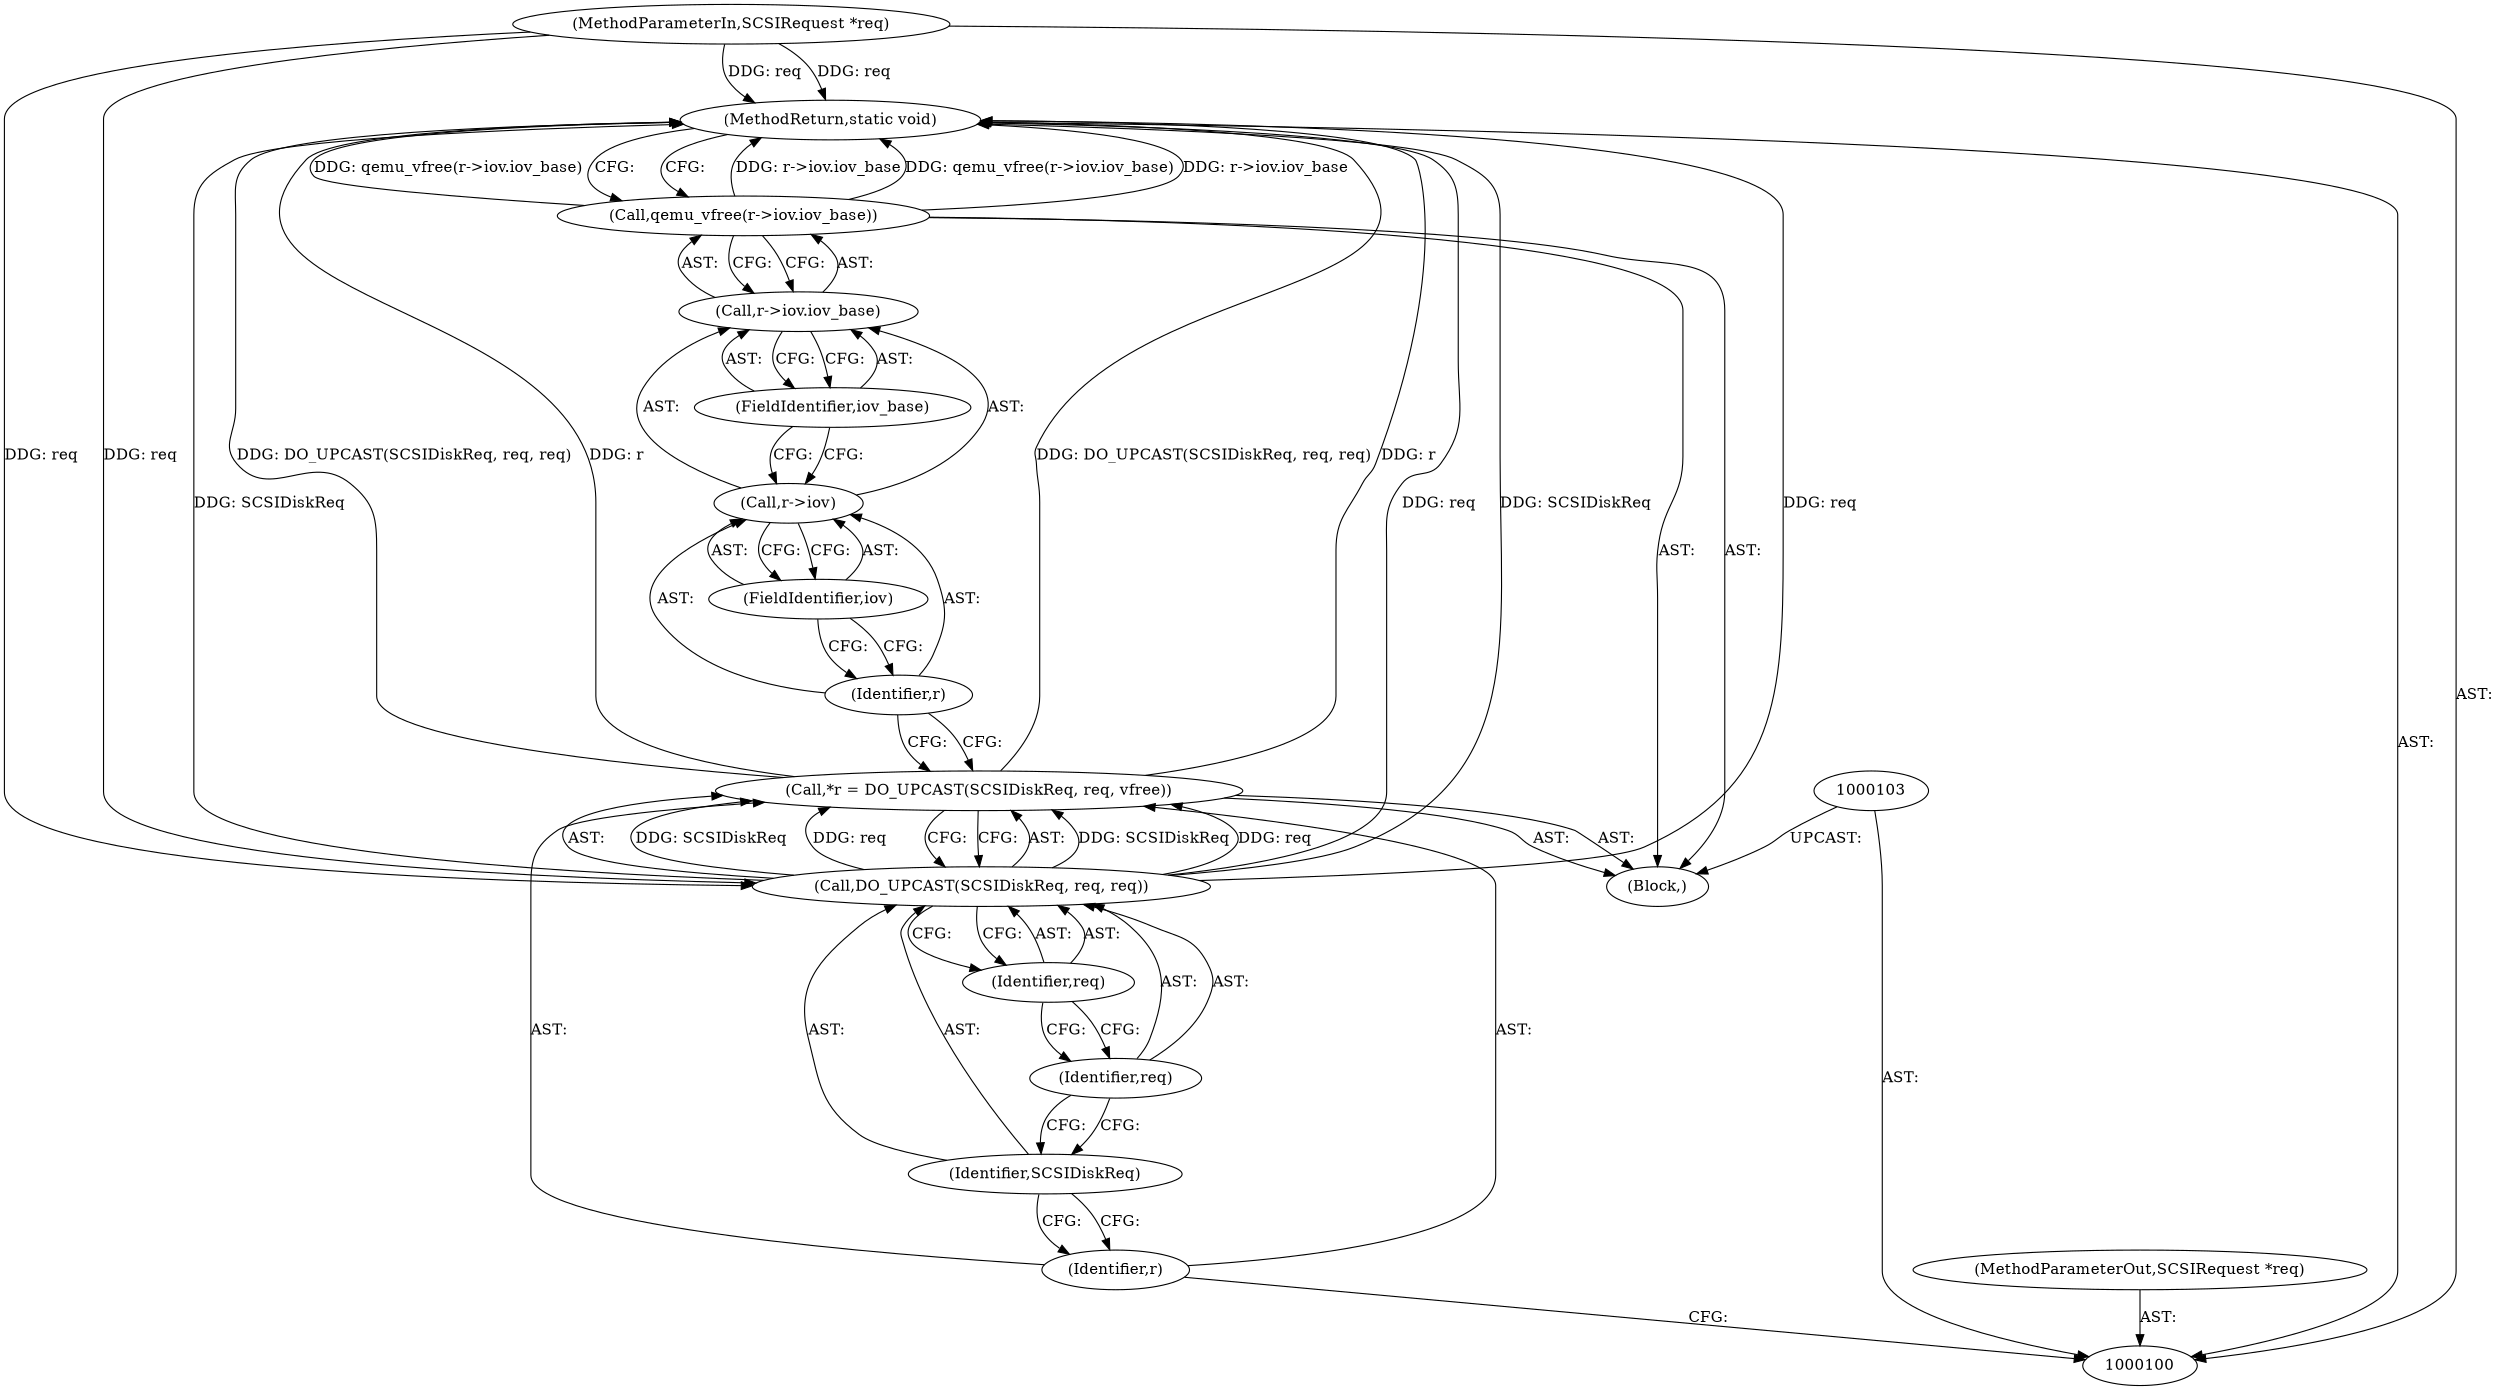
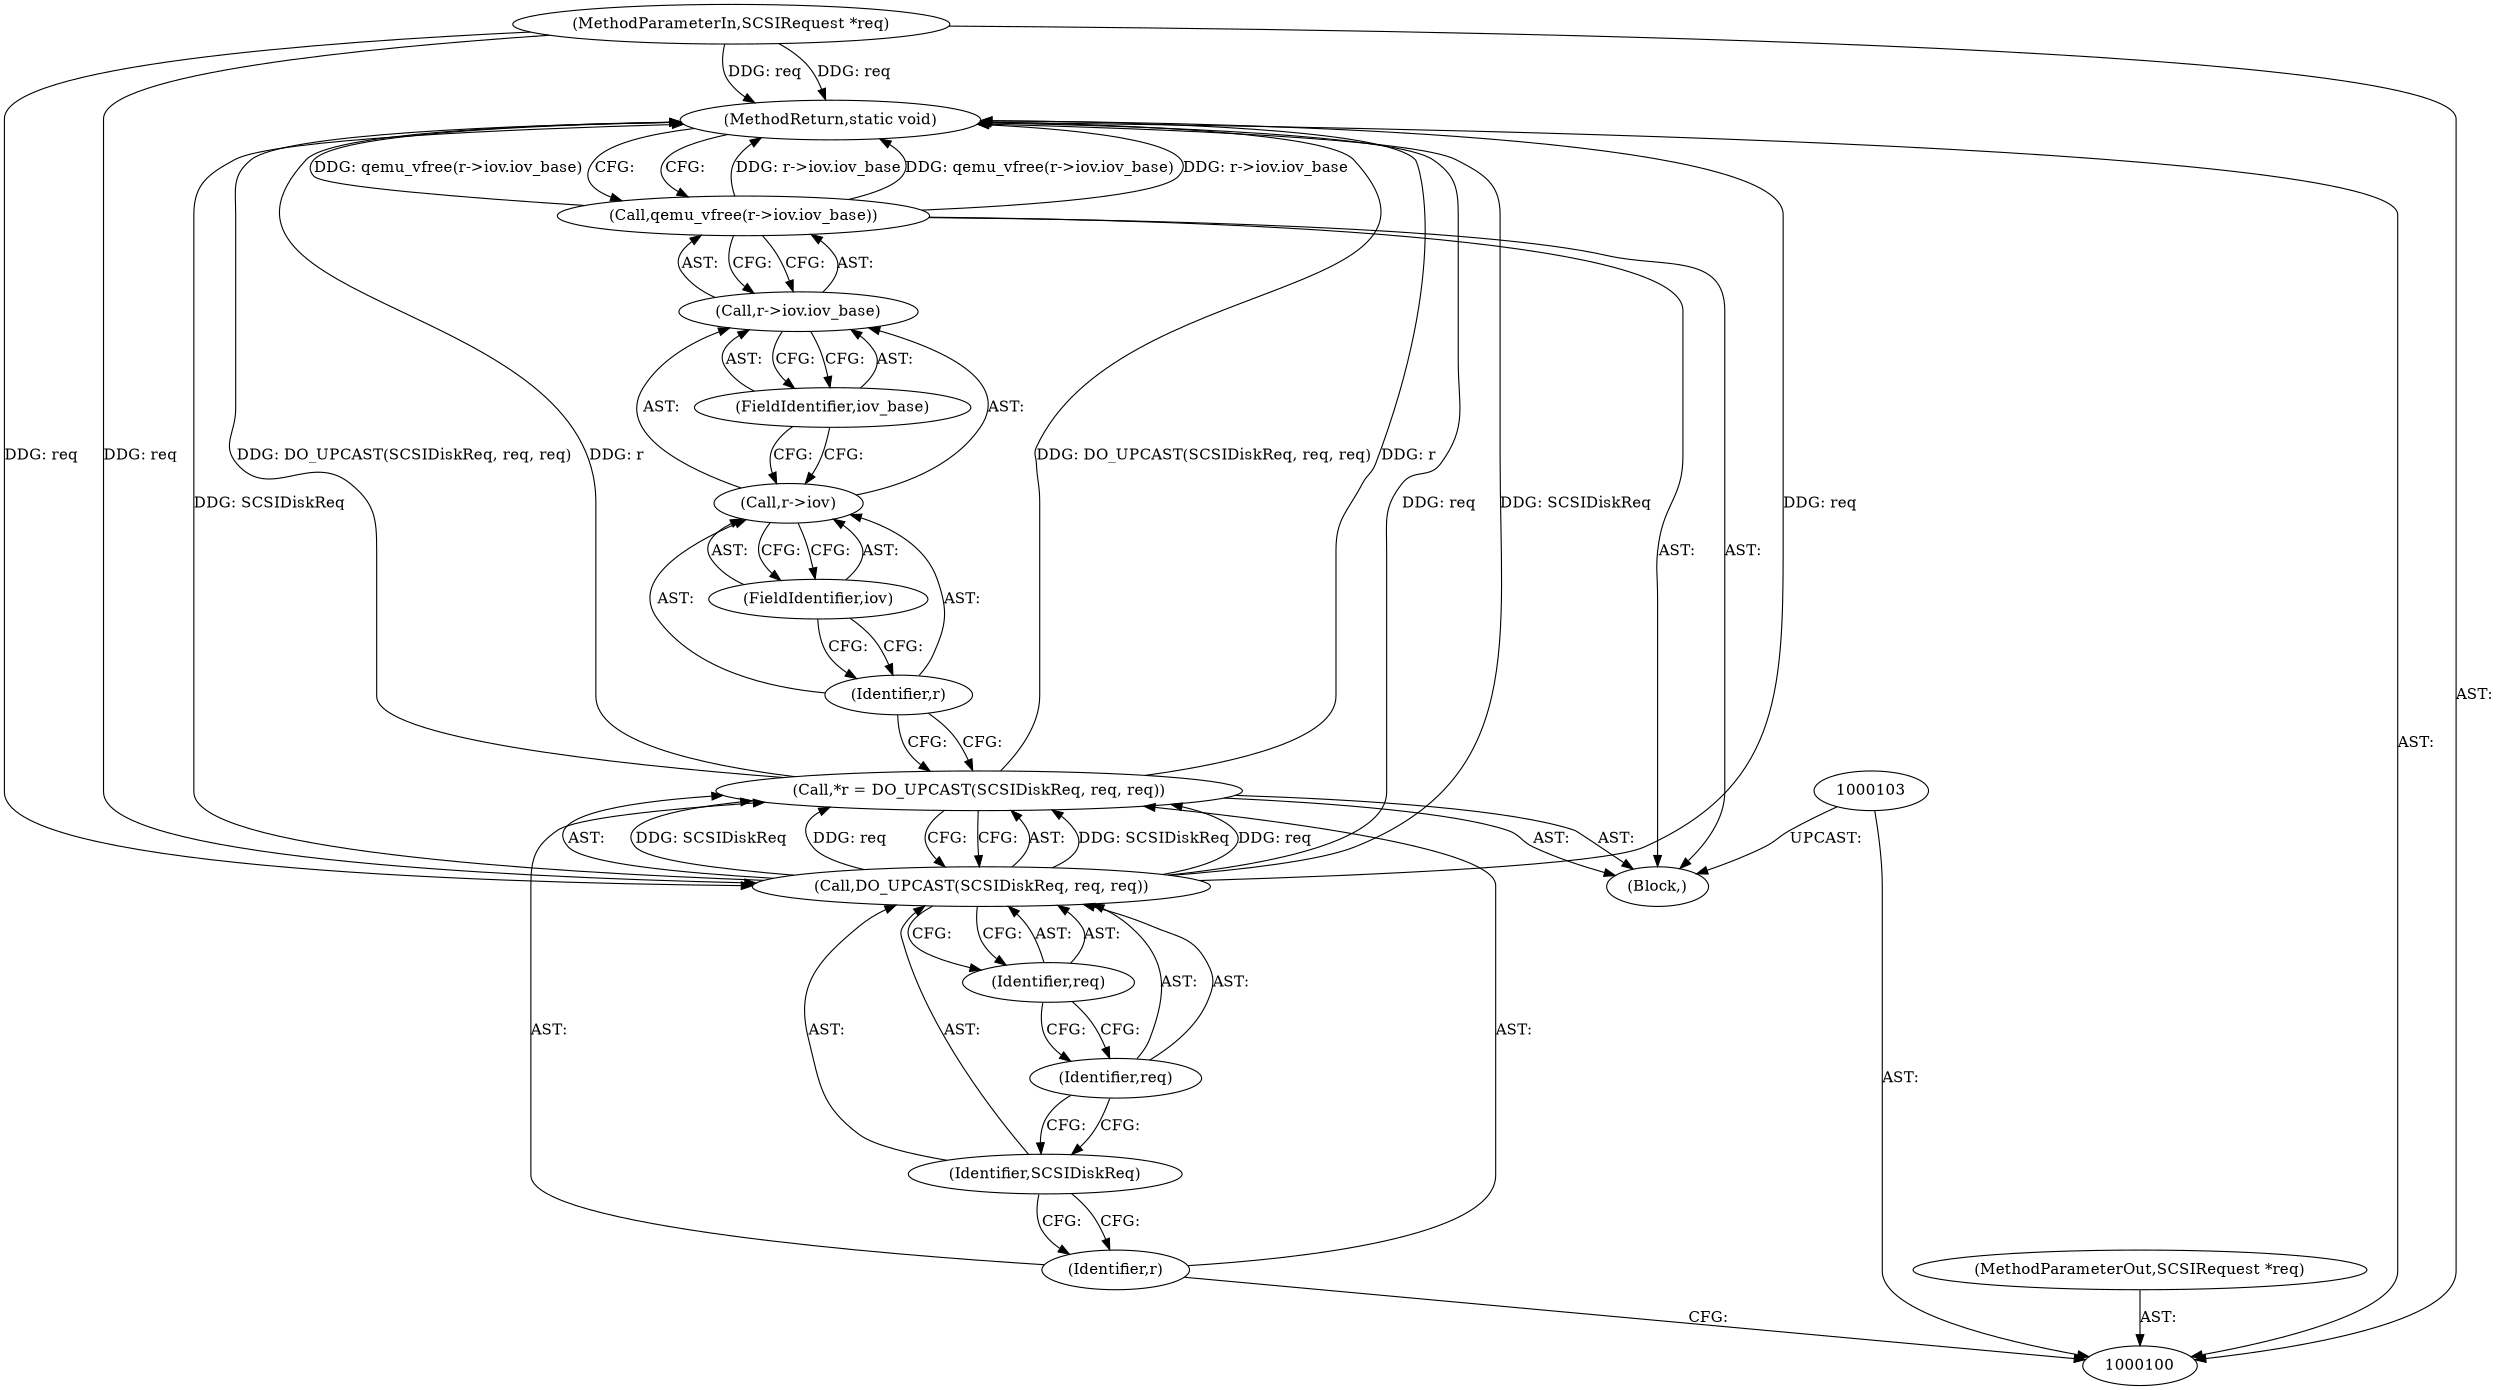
node "(Call,*r = DO_UPCAST(SCSIDiskReq, req, vfree))": label "(Call,*r = DO_UPCAST(SCSIDiskReq, req, vfree))" -> "(Call,*r = DO_UPCAST(SCSIDiskReq, req, req))"
